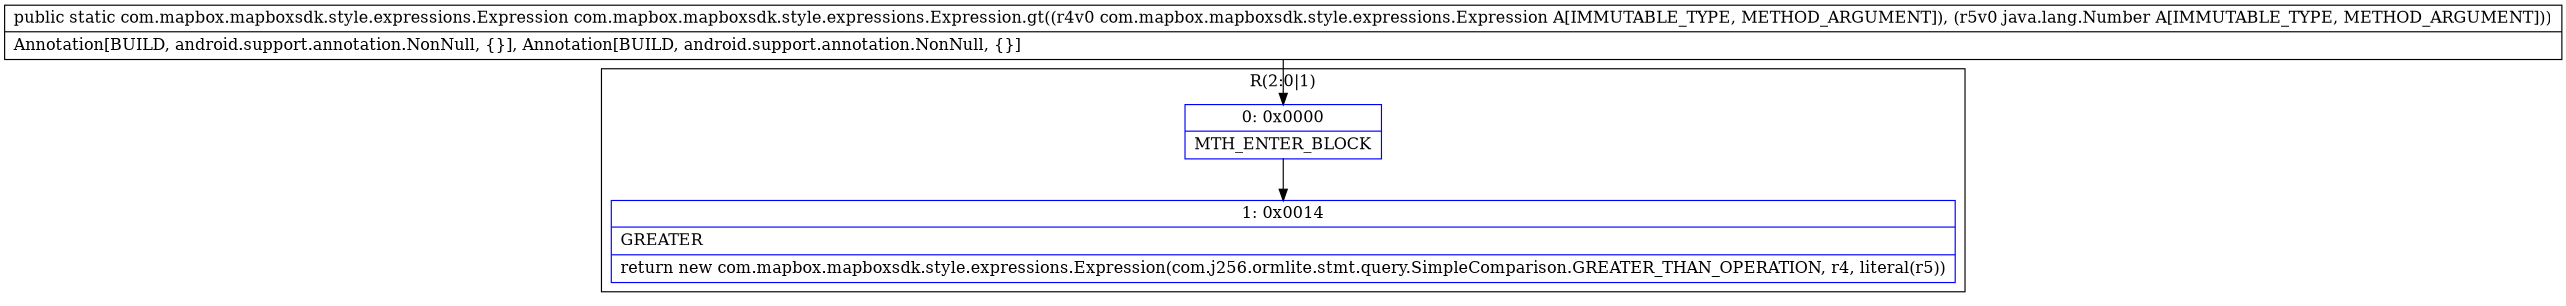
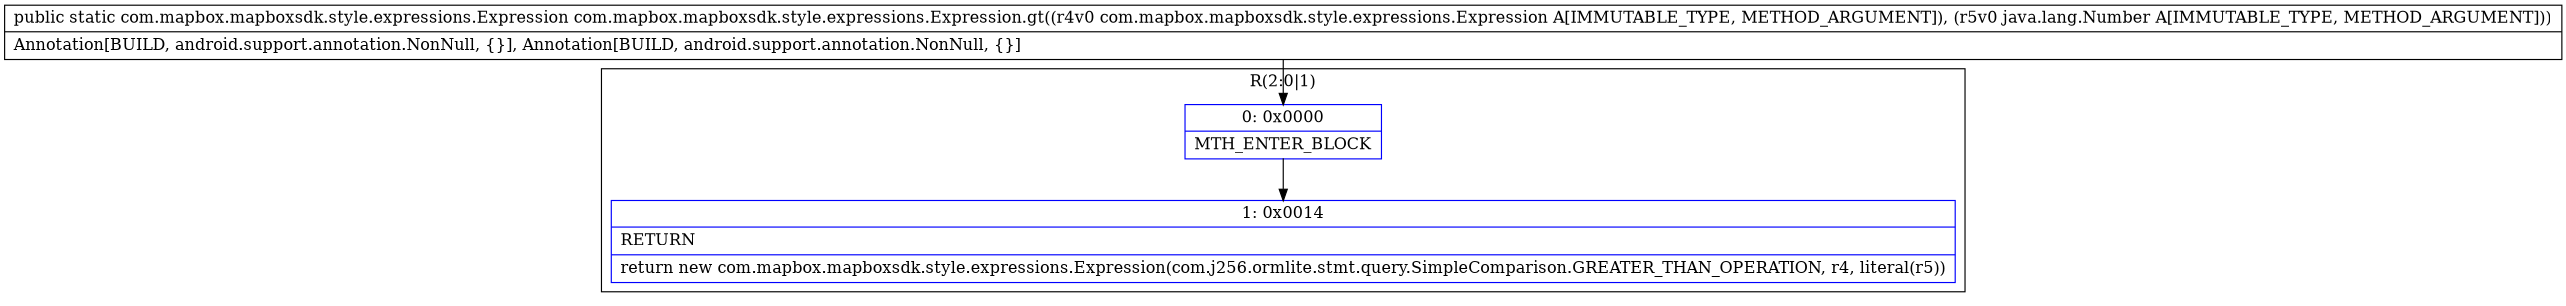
node "1: 0x0014": text "GREATER" -> "RETURN"
